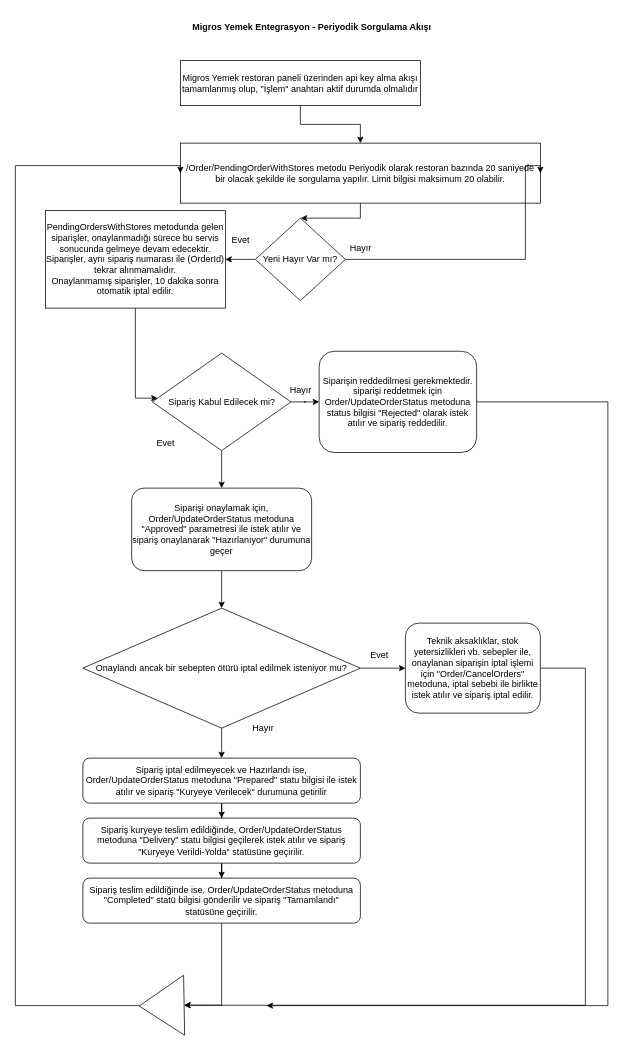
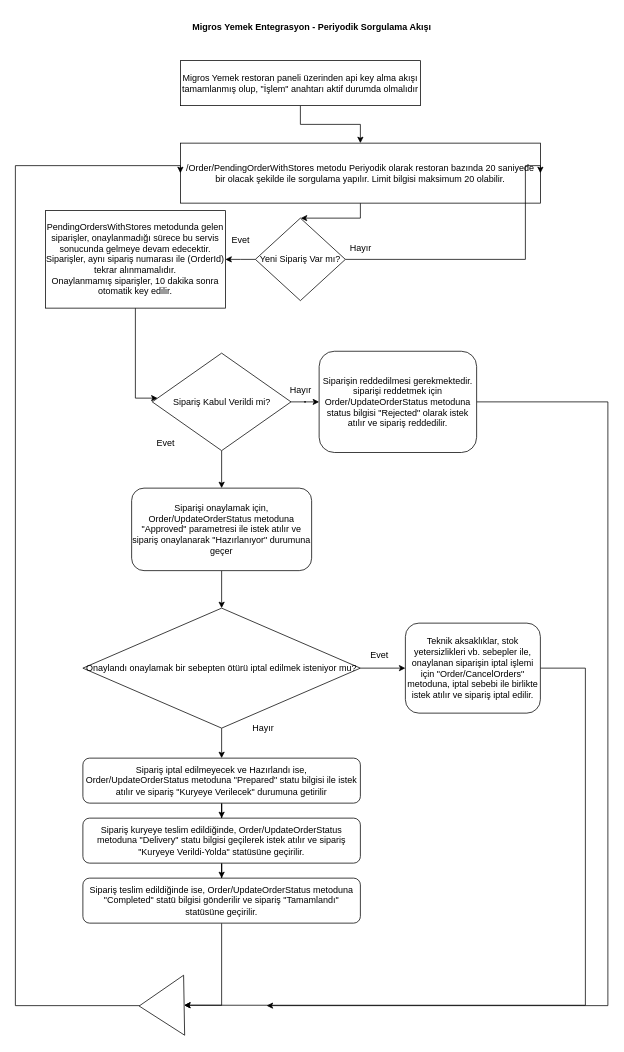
node "PendingOrdersWithStores metodunda gelen siparişler, onaylanmadığı sürece bu servis sonucunda gelmeye devam edecektir. Siparişler, aynı sipariş numarası ile (OrderId) tekrar alınmamalıdır. Onaylanmamış siparişler, 10 dakika sonra otomatik iptal edilir.": label "PendingOrdersWithStores metodunda gelen siparişler, onaylanmadığı sürece bu servis sonucunda gelmeye devam edecektir. Siparişler, aynı sipariş numarası ile (OrderId) tekrar alınmamalıdır. Onaylanmamış siparişler, 10 dakika sonra otomatik iptal edilir." -> "PendingOrdersWithStores metodunda gelen siparişler, onaylanmadığı sürece bu servis sonucunda gelmeye devam edecektir. Siparişler, aynı sipariş numarası ile (OrderId) tekrar alınmamalıdır. Onaylanmamış siparişler, 10 dakika sonra otomatik key edilir."
node "Yeni Hayır Var mı?": label "Yeni Hayır Var mı?" -> "Yeni Sipariş Var mı?"
node "Sipariş Kabul Edilecek mi?": label "Sipariş Kabul Edilecek mi?" -> "Sipariş Kabul Verildi mi?"
node "Onaylandı ancak bir sebepten ötürü iptal edilmek isteniyor mu?": label "Onaylandı ancak bir sebepten ötürü iptal edilmek isteniyor mu?" -> "Onaylandı onaylamak bir sebepten ötürü iptal edilmek isteniyor mu?"
